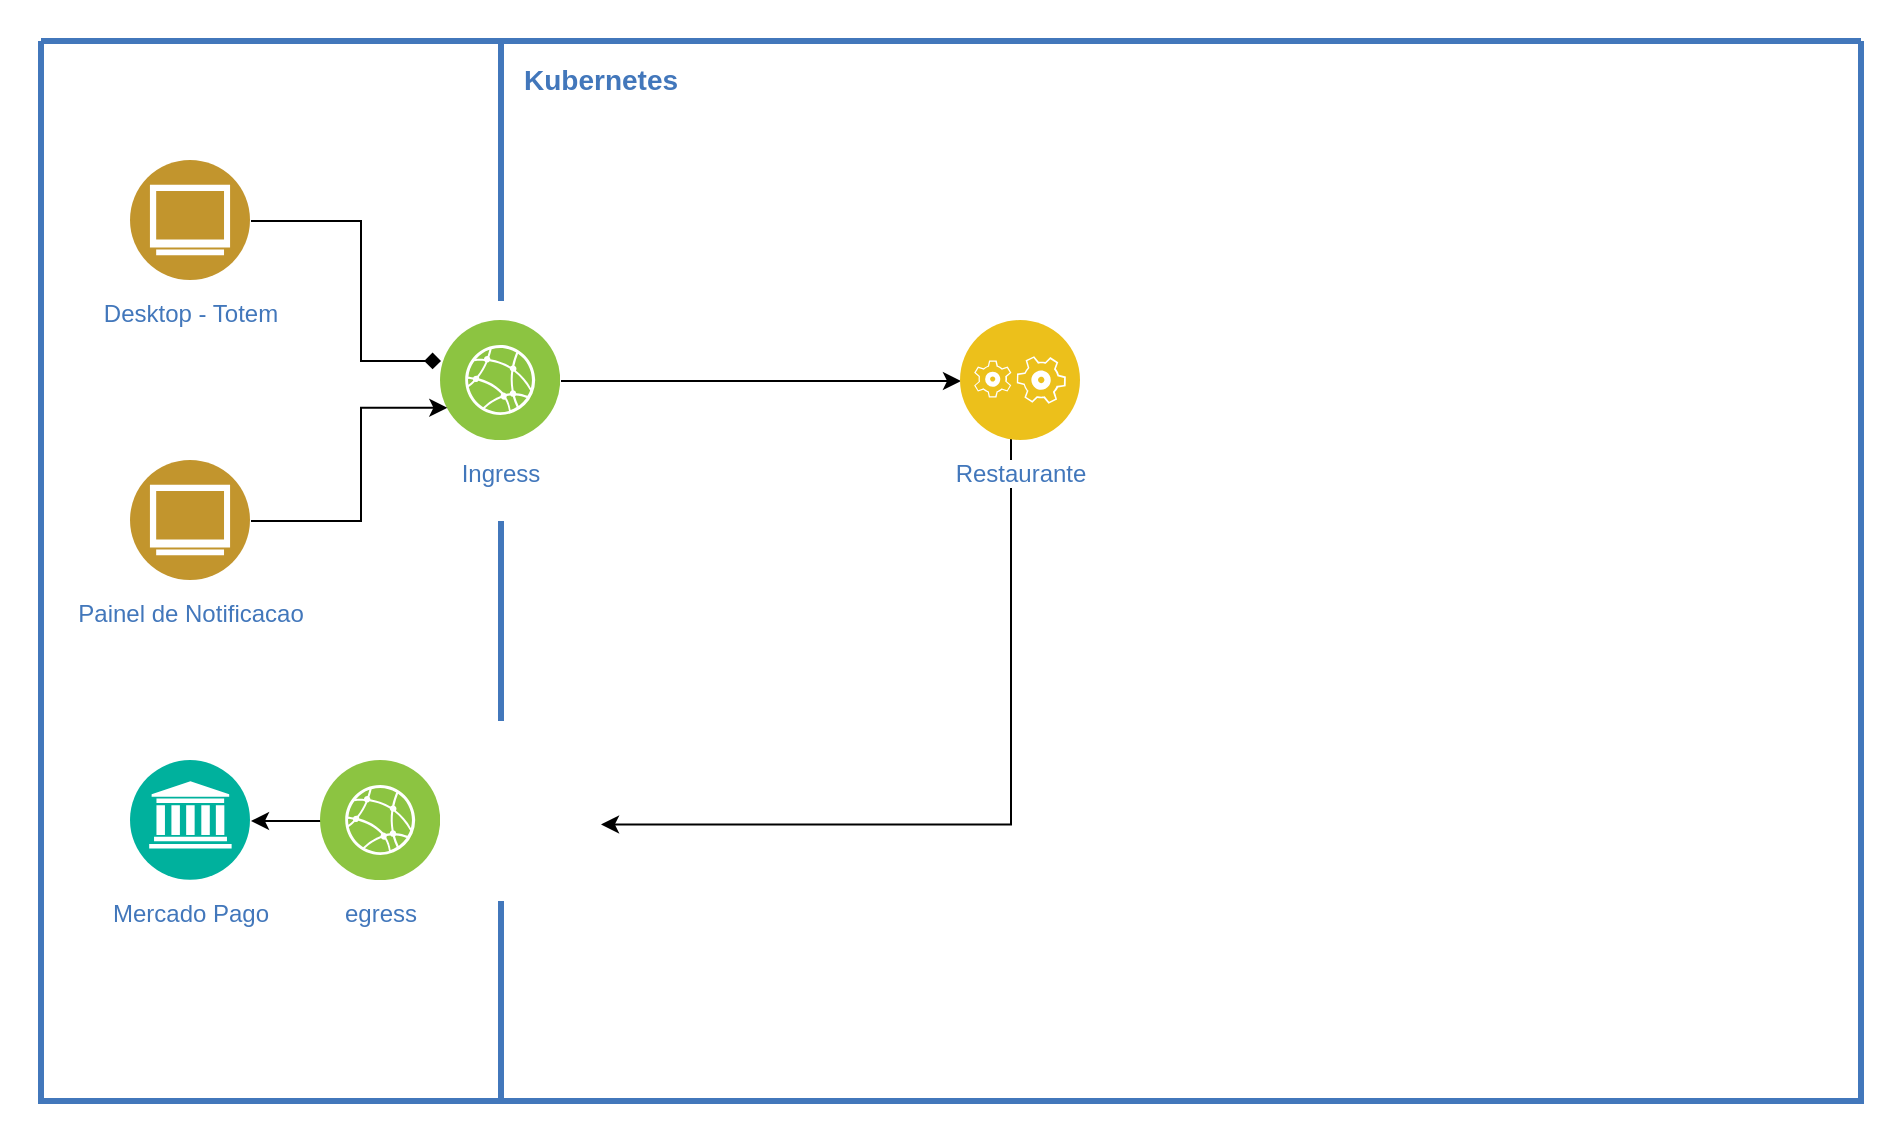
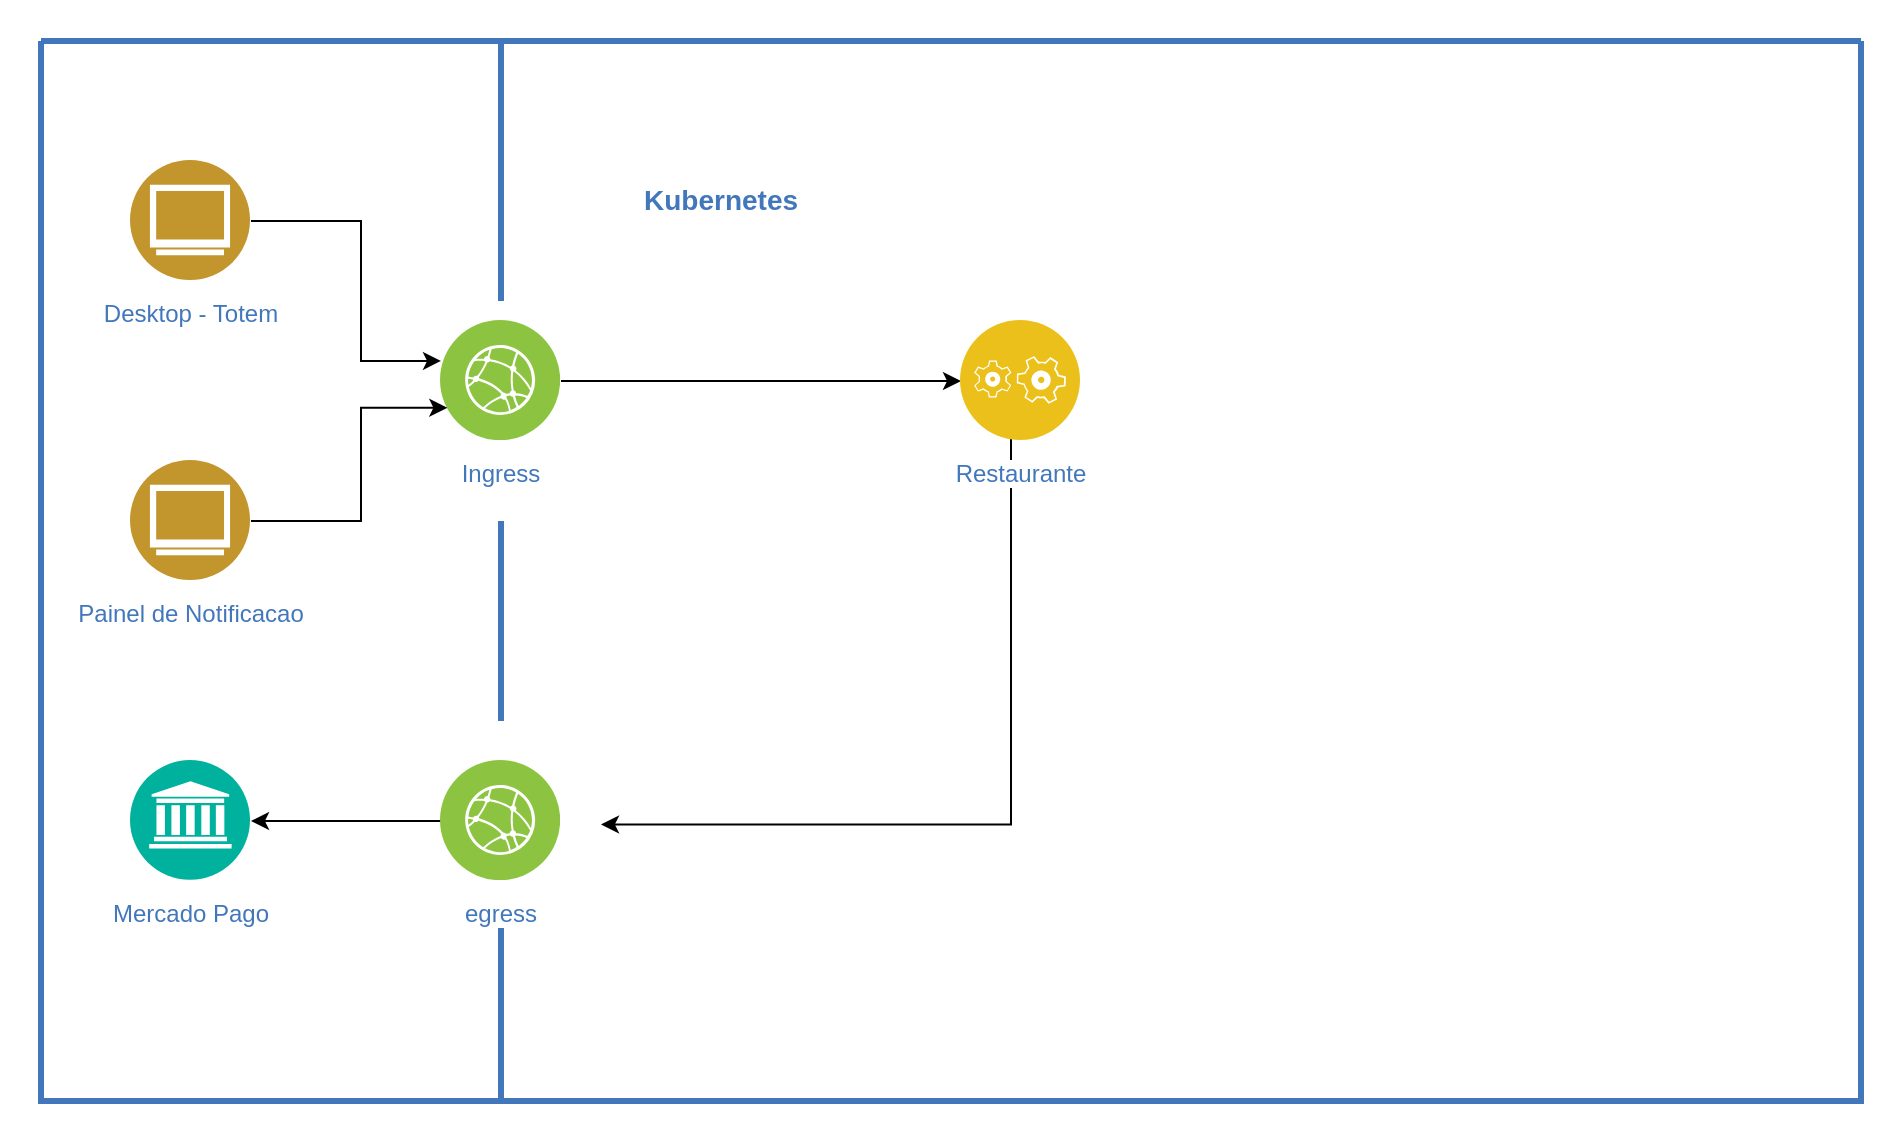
node "Kubernetes": moved (661, 81) -> (781, 201)
edge "Desktop - Totem" -> "Ingress": arrowhead diamond -> classic
node "egress": moved (381, 821) -> (501, 821)
